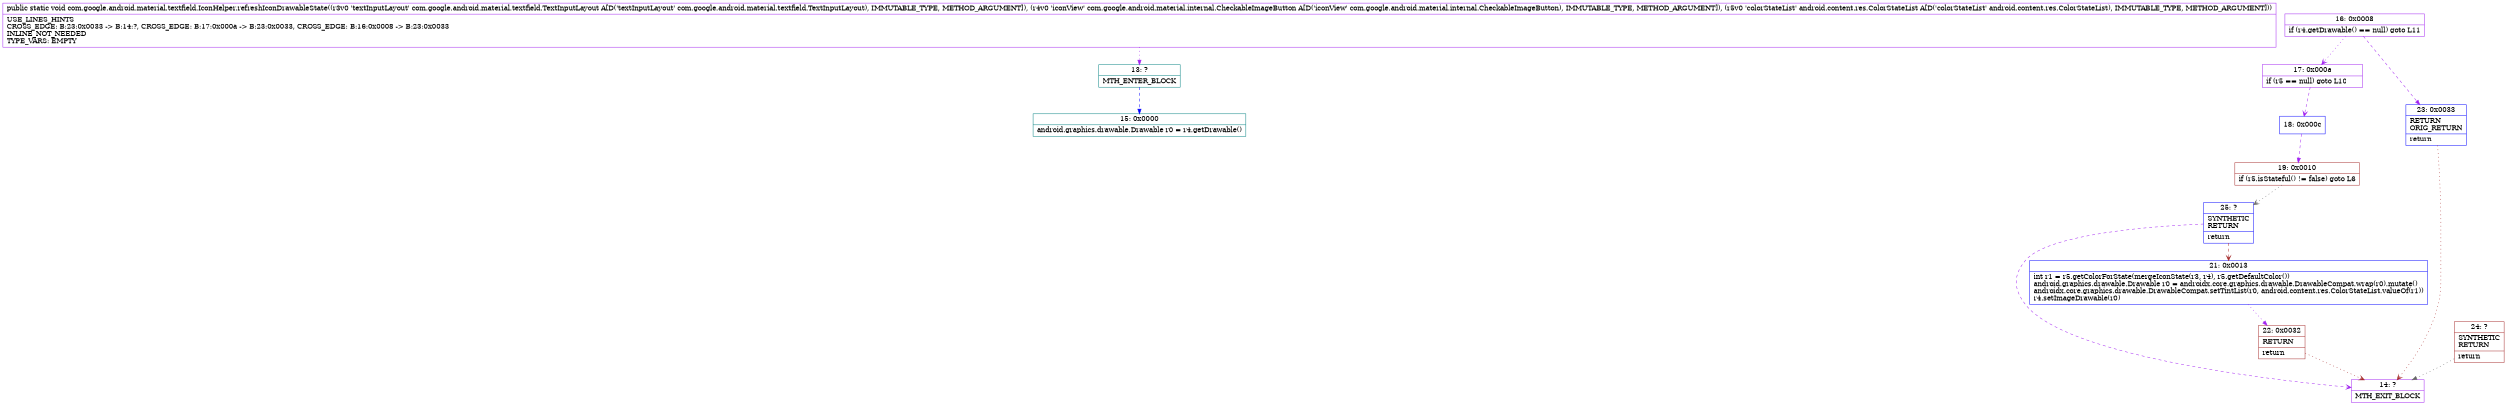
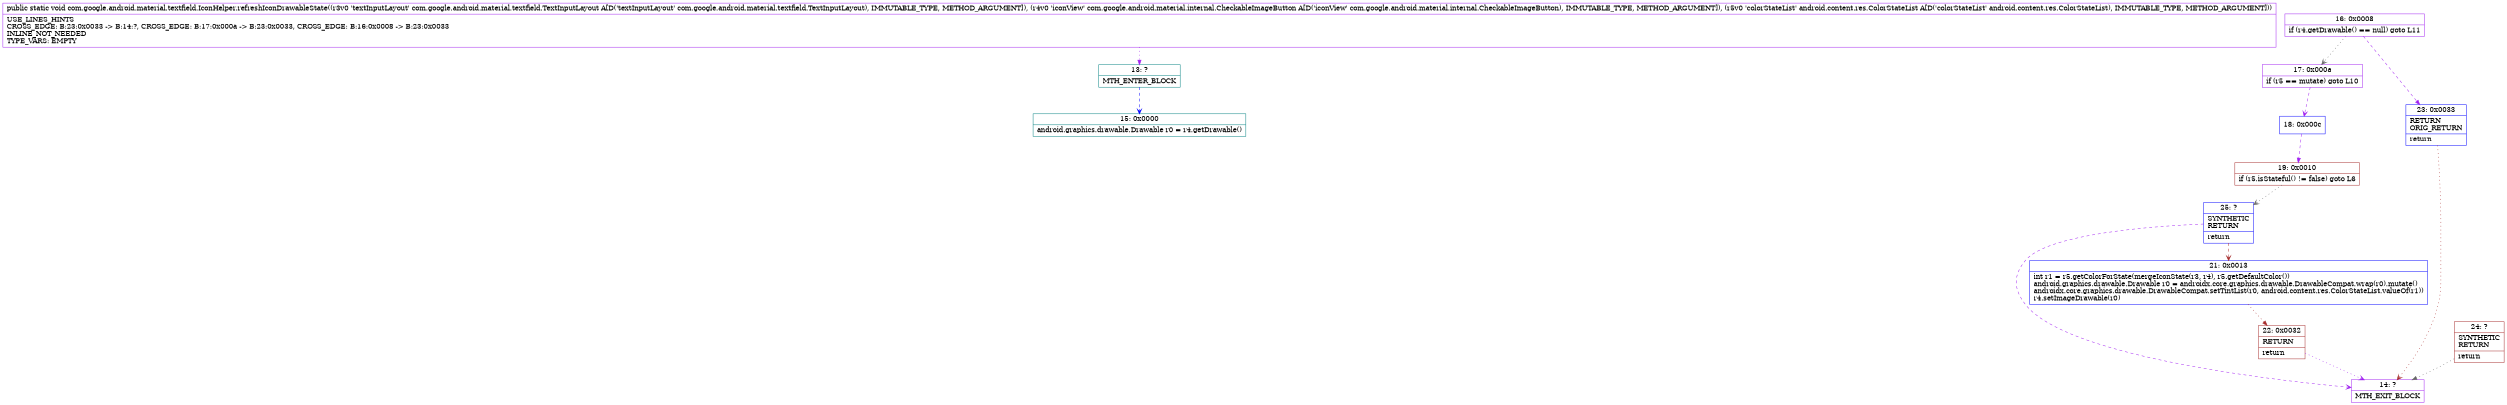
edge "16: 0x0008" -> "17: 0x000a": color purple -> gray40
node "17: 0x000a": text "if (r5 == null) goto L10" -> "if (r5 == mutate) goto L10"
edge "13: ?" -> "15: 0x0000": arrowhead normal -> vee
edge "21: 0x0013" -> "22: 0x0032": color purple -> brown
edge "22: 0x0032" -> "14: ?": color brown -> purple
